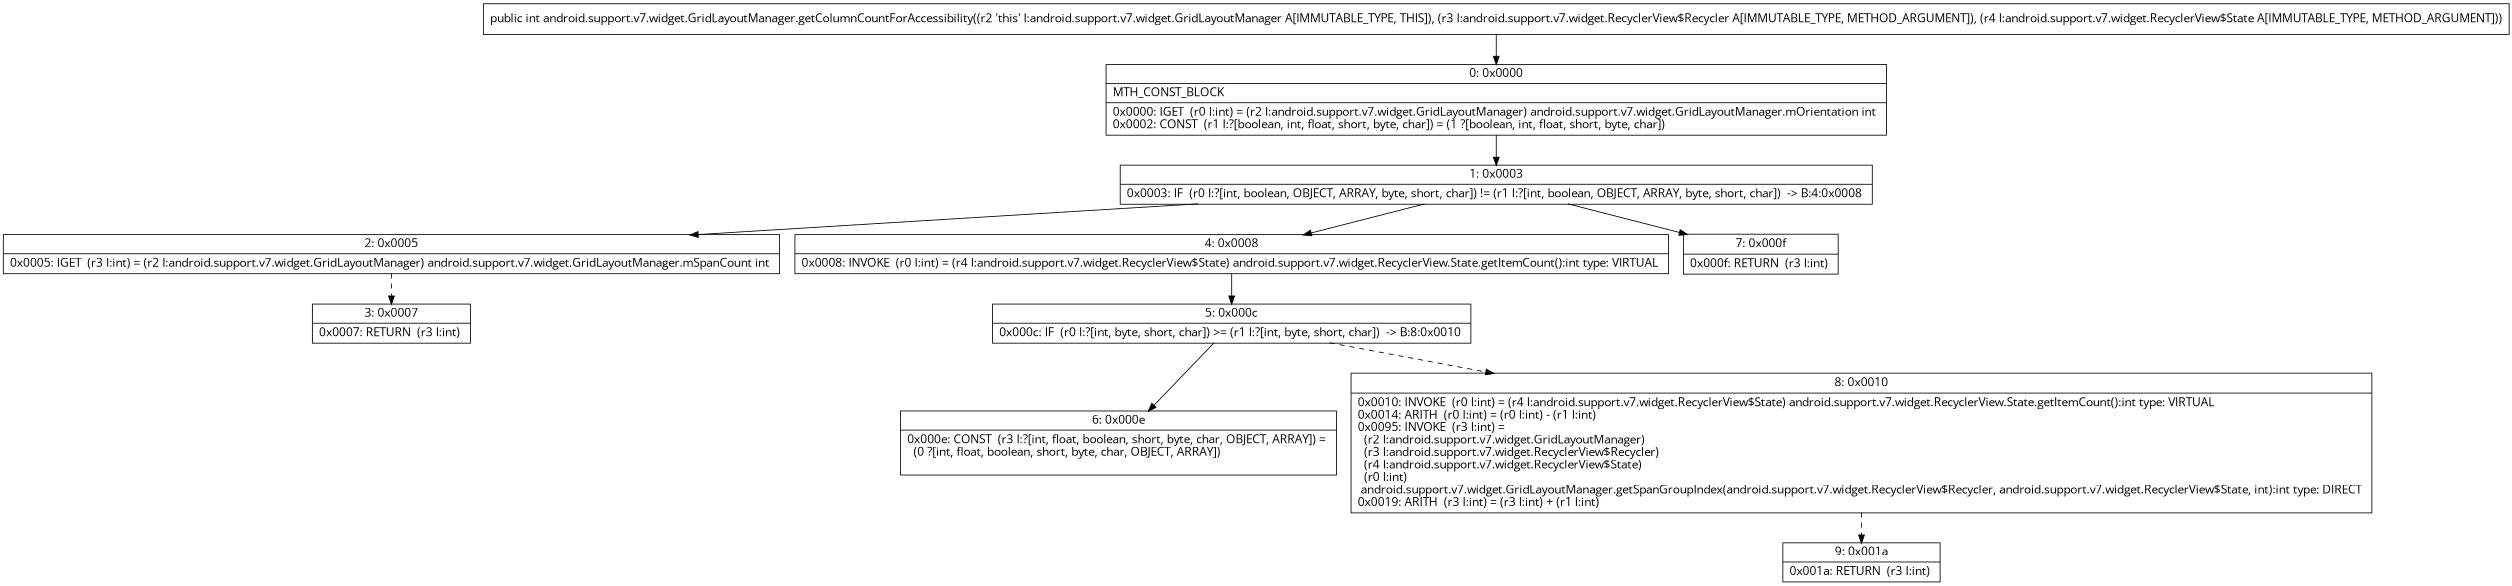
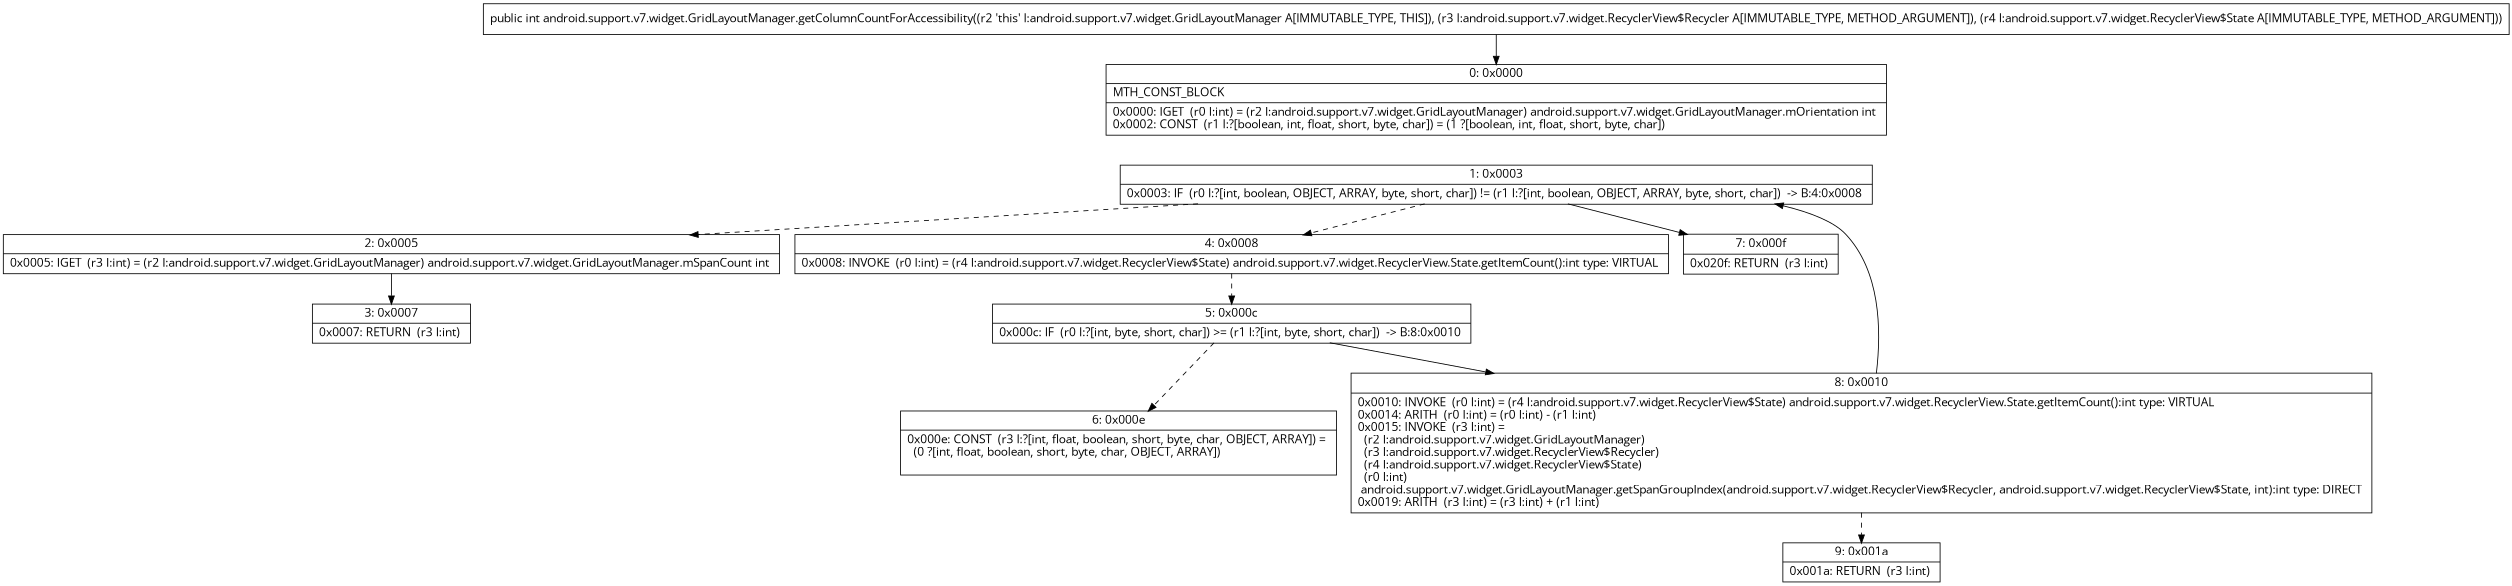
edge "0: 0x0000" -> "1: 0x0003": now "8: 0x0010" -> "1: 0x0003"
edge "1: 0x0003" -> "4: 0x0008": style solid -> dashed
edge "1: 0x0003" -> "2: 0x0005": style solid -> dashed
node "7: 0x000f": text "0x000f: RETURN  (r3 I:int)" -> "0x020f: RETURN  (r3 I:int)"
edge "2: 0x0005" -> "3: 0x0007": style dashed -> solid
edge "4: 0x0008" -> "5: 0x000c": style solid -> dashed
edge "5: 0x000c" -> "8: 0x0010": style dashed -> solid
edge "5: 0x000c" -> "6: 0x000e": style solid -> dashed
node "8: 0x0010": text "0x0095: INVOKE  (r3 I:int) =" -> "0x0015: INVOKE  (r3 I:int) ="
